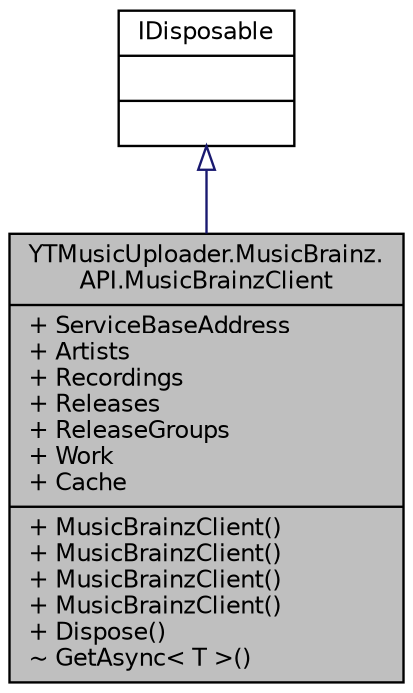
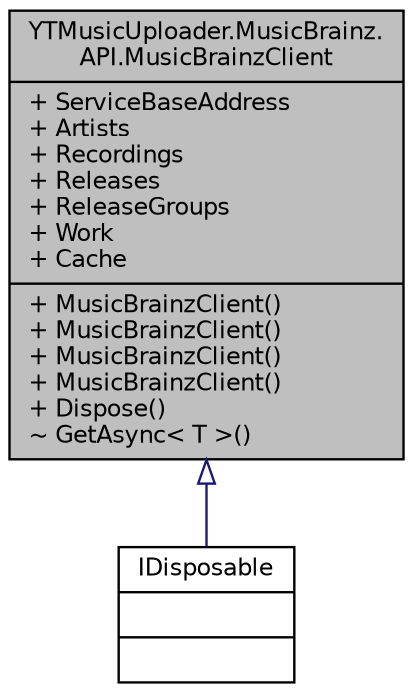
edge "YTMusicUploader.MusicBrainz." -> "IDisposable": reversed
